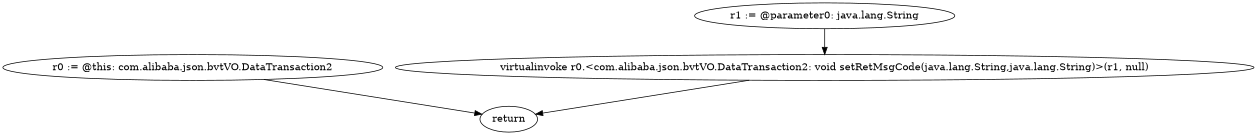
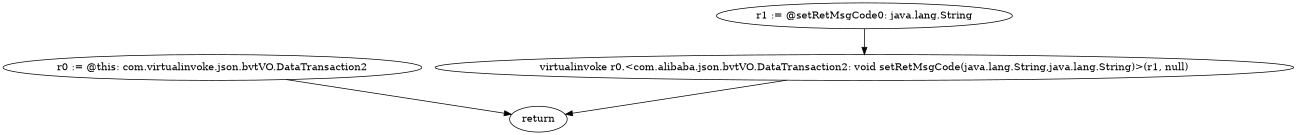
node "r1 := @parameter0: java.lang.String": label "r1 := @parameter0: java.lang.String" -> "r1 := @setRetMsgCode0: java.lang.String"
node "r0 := @this: com.alibaba.json.bvtVO.DataTransaction2": label "r0 := @this: com.alibaba.json.bvtVO.DataTransaction2" -> "r0 := @this: com.virtualinvoke.json.bvtVO.DataTransaction2"
